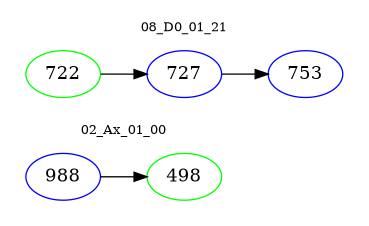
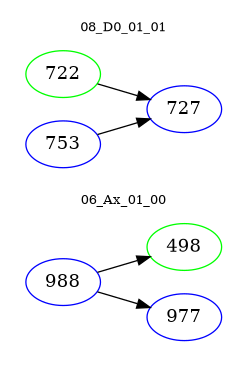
cluster "08_D0_01_21": label "08_D0_01_21" -> "08_D0_01_01"
edge "727" -> "753": reversed
cluster "02_Ax_01_00": label "02_Ax_01_00" -> "06_Ax_01_00"
node "977": added
